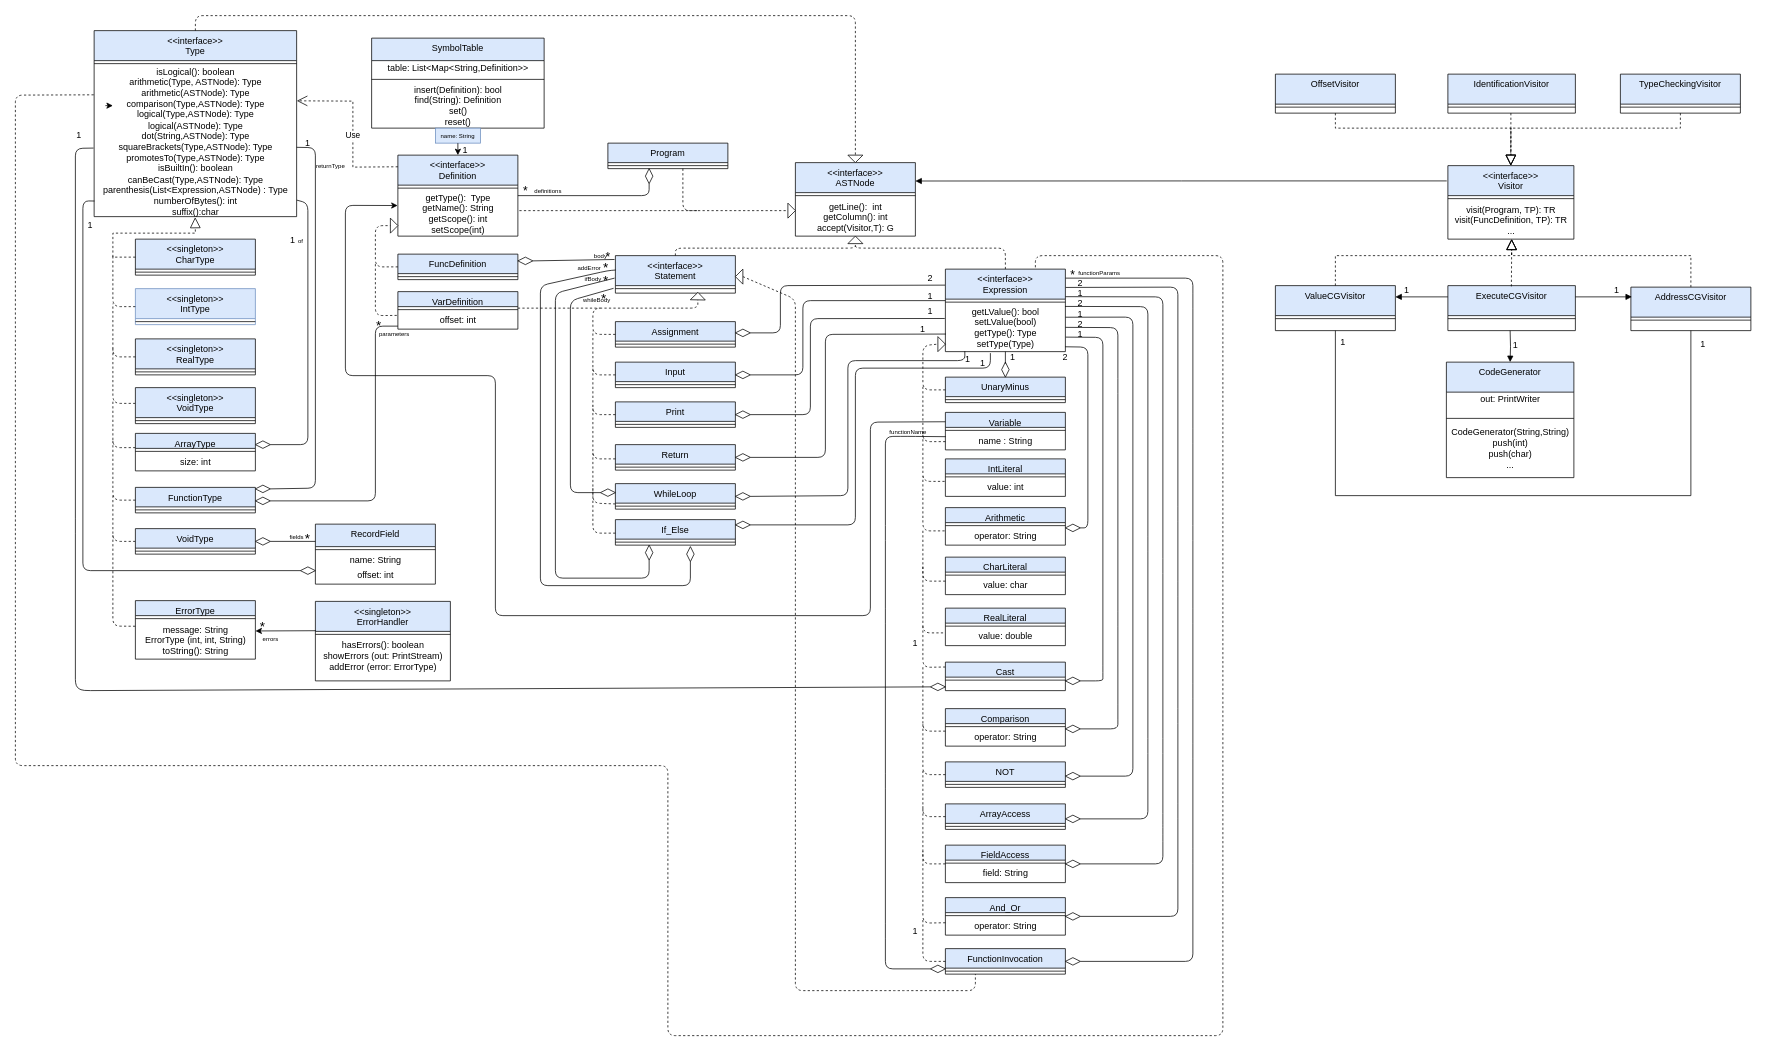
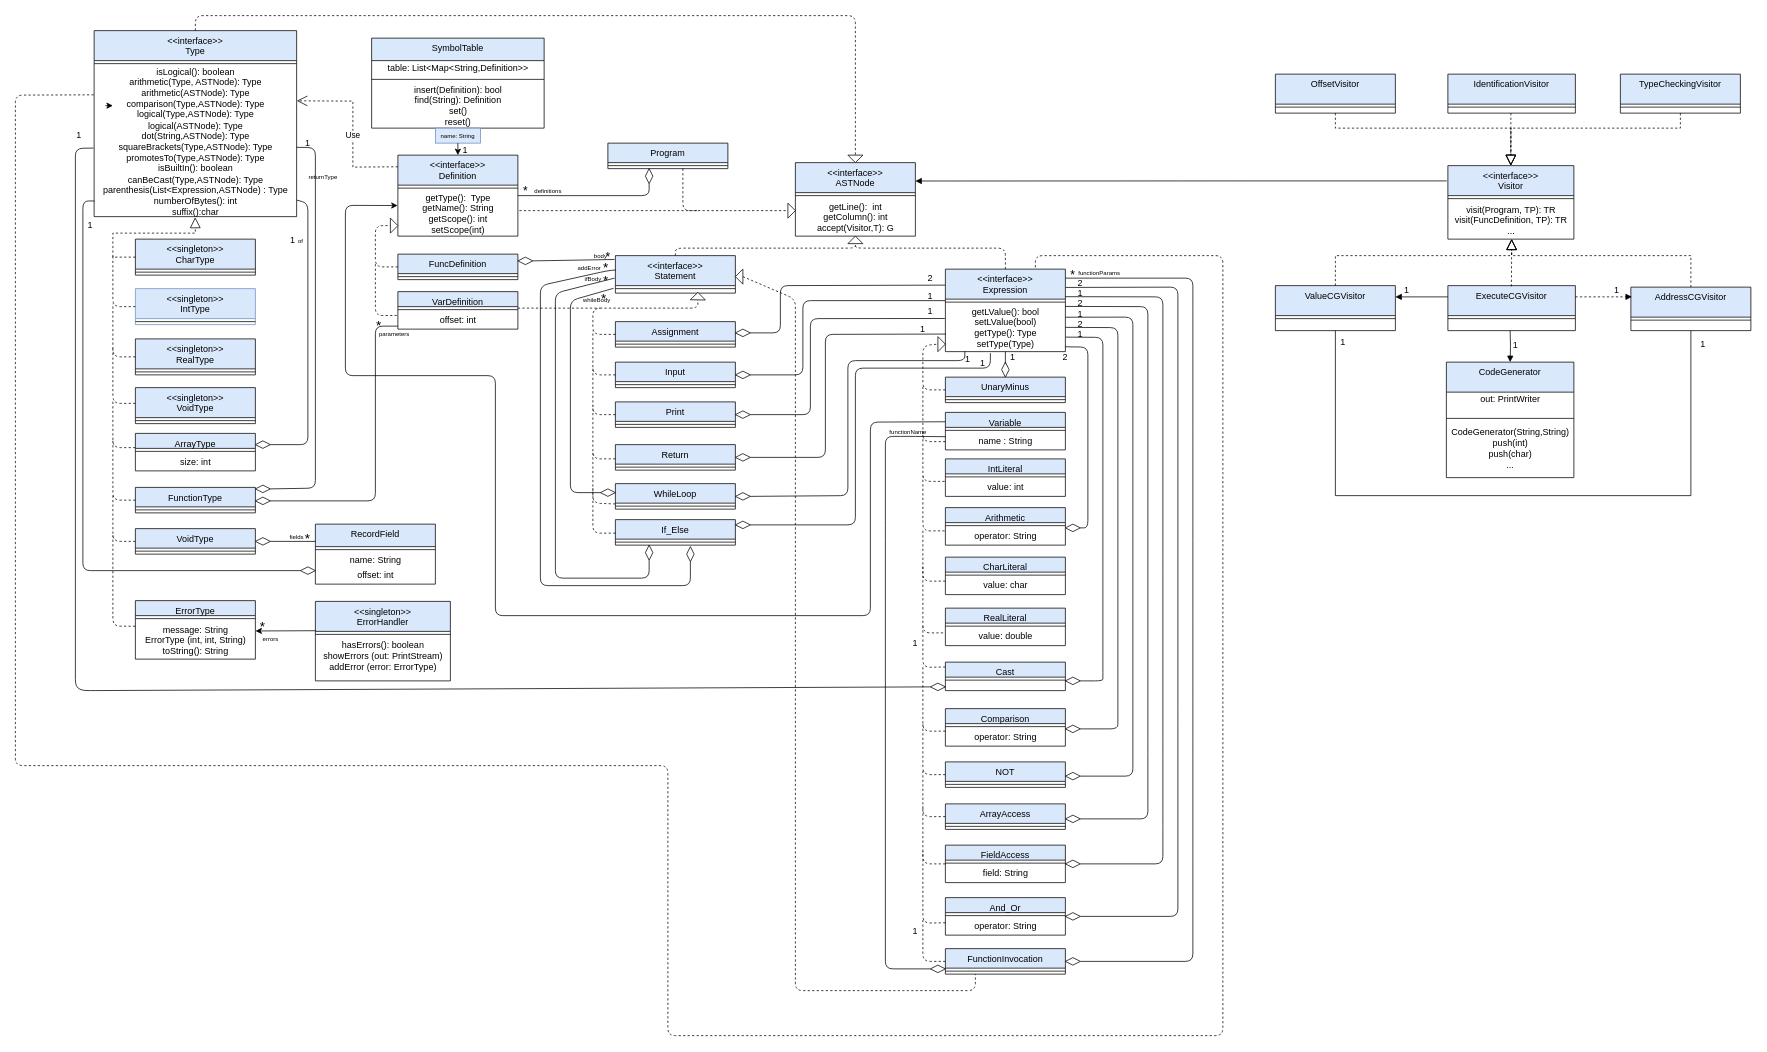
node "returnType": moved (330, 165) -> (323, 177)
edge "ExecuteCGVisitor" -> "AddressCGVisitor": style solid -> dashed
